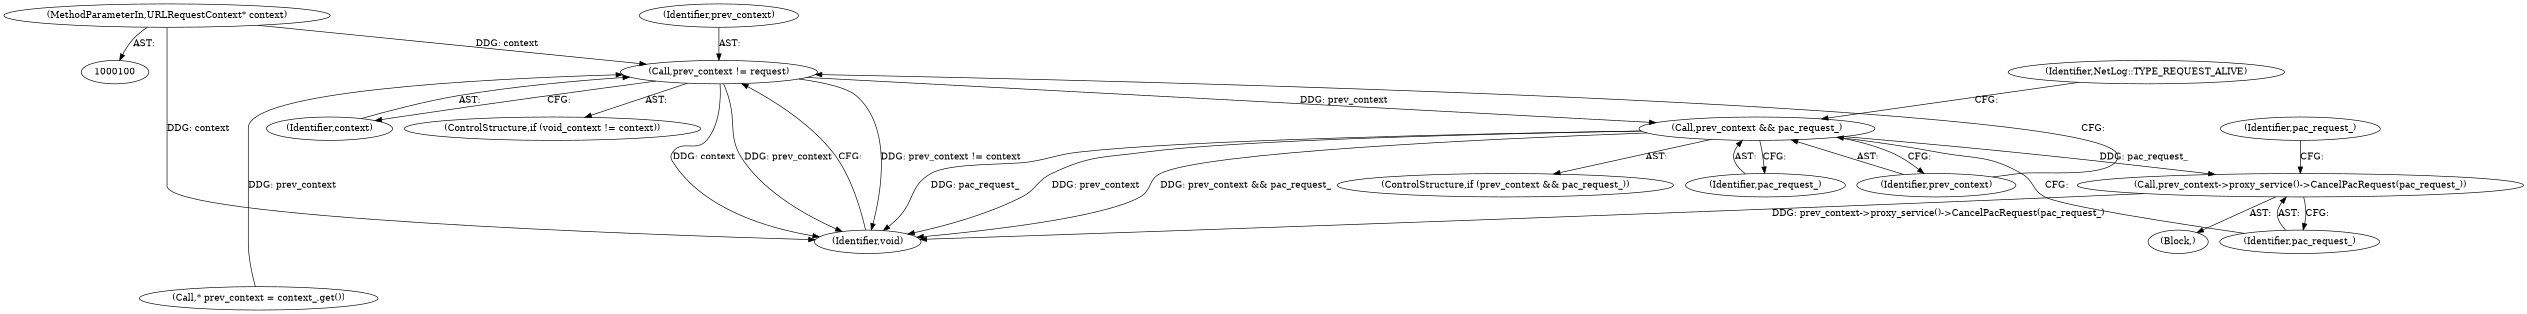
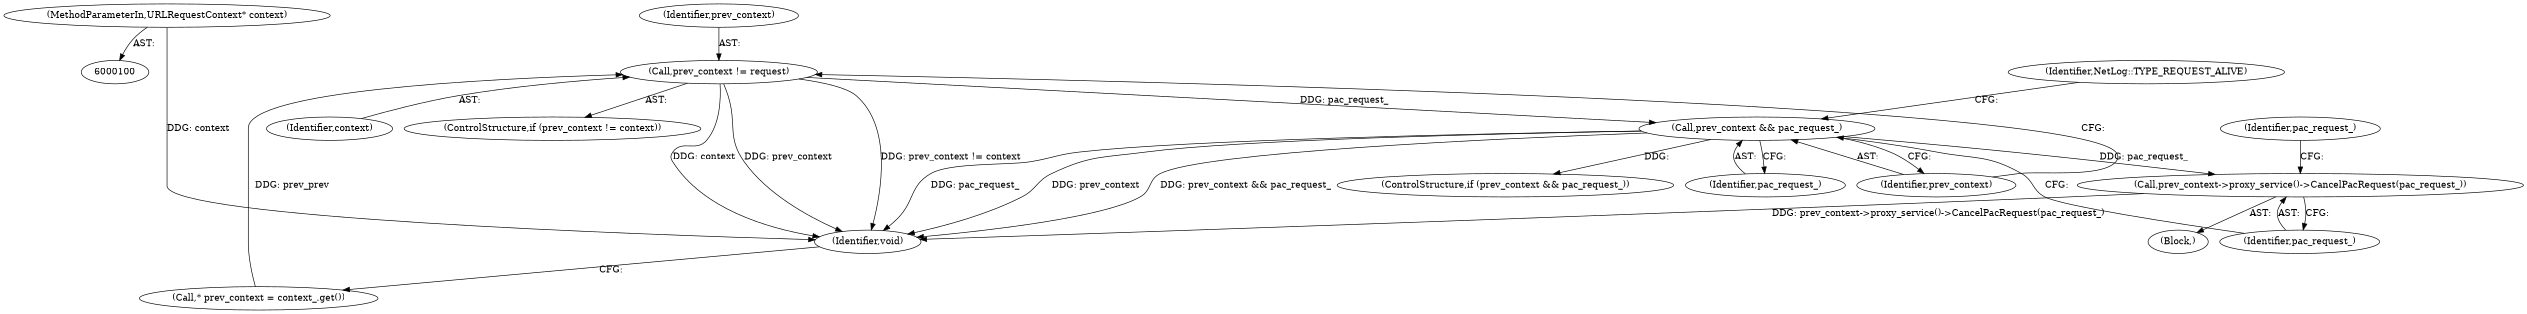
edge "(MethodParameterIn,URLRequestContext* context)" -> "(Call,prev_context != request)": removed, label "DDG: context"
node "1000100": label "1000100" -> "6000100"
edge "(Call,prev_context != request)" -> "(Identifier,context)": removed, label "CFG:"
edge "(Call,prev_context != request)" -> "(Call,prev_context && pac_request_)": label "DDG: prev_context" -> "DDG: pac_request_"
node "(ControlStructure,if (void_context != context))": label "(ControlStructure,if (void_context != context))" -> "(ControlStructure,if (prev_context != context))"
edge "(Identifier,void)" -> "(Call,prev_context != request)": now "(Identifier,void)" -> "(Call,* prev_context = context_.get())"
edge "(Call,prev_context && pac_request_)" -> "(ControlStructure,if (prev_context && pac_request_))": label "AST: " -> "DDG: "
edge "(Call,* prev_context = context_.get())" -> "(Call,prev_context != request)": label "DDG: prev_context" -> "DDG: prev_prev"
